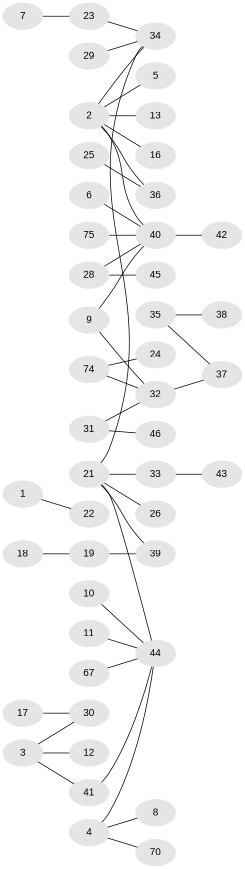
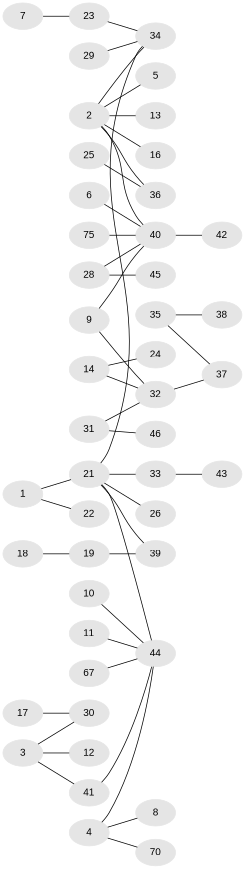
node "74": label "74" -> "14"
edge "21" -- "1": added
